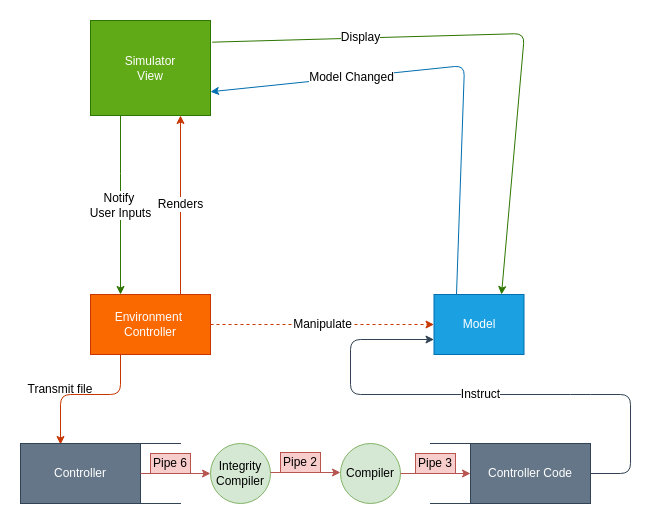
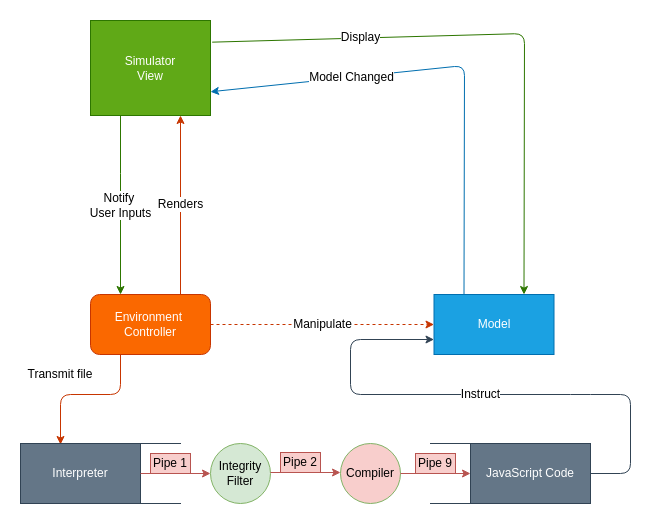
node "Environment Controller": shape rectangle -> rounded rectangle
node "Model": size 90x60 -> 120x60
node "Transmit file": moved (61, 390) -> (61, 375)
node "Pipe 6": label "Pipe 6" -> "Pipe 1"
node "Pipe 3": label "Pipe 3" -> "Pipe 9"
node "Controller": label "Controller" -> "Interpreter"
node "Integrity Compiler": label "Integrity Compiler" -> "Integrity Filter"
node "Compiler": fillcolor #d5e8d4 -> #f8cecc
node "Controller Code": label "Controller Code" -> "JavaScript Code"
